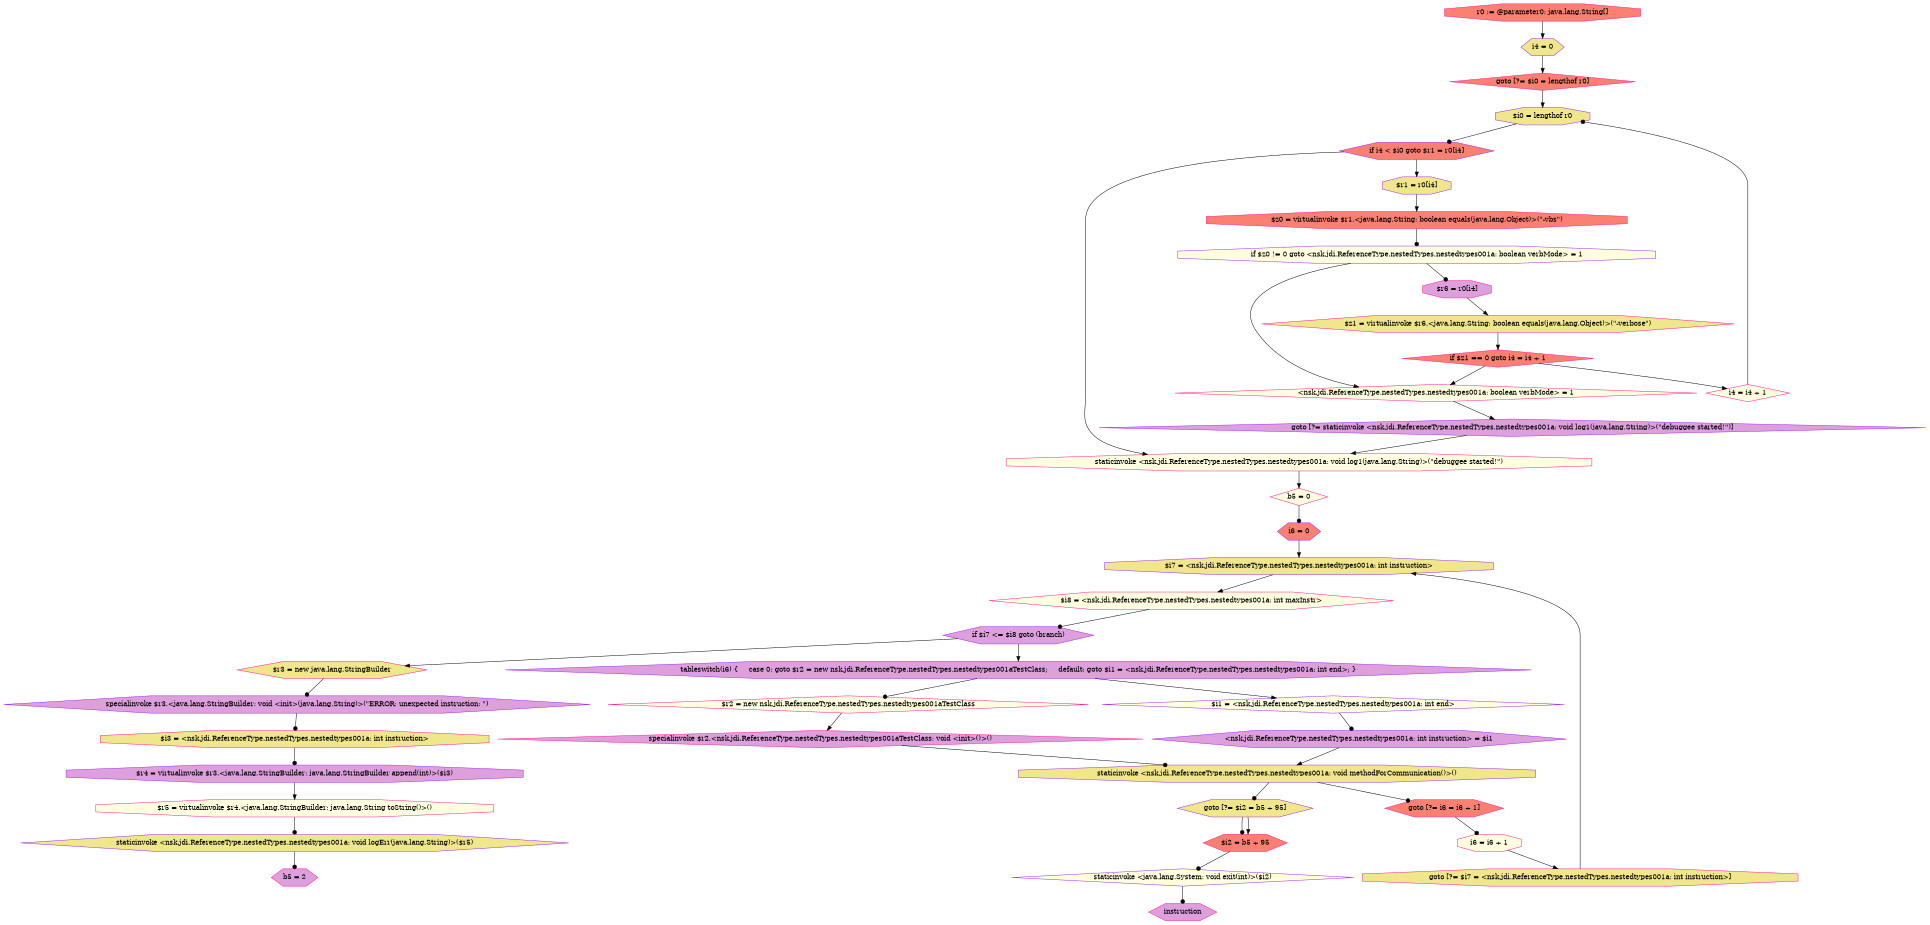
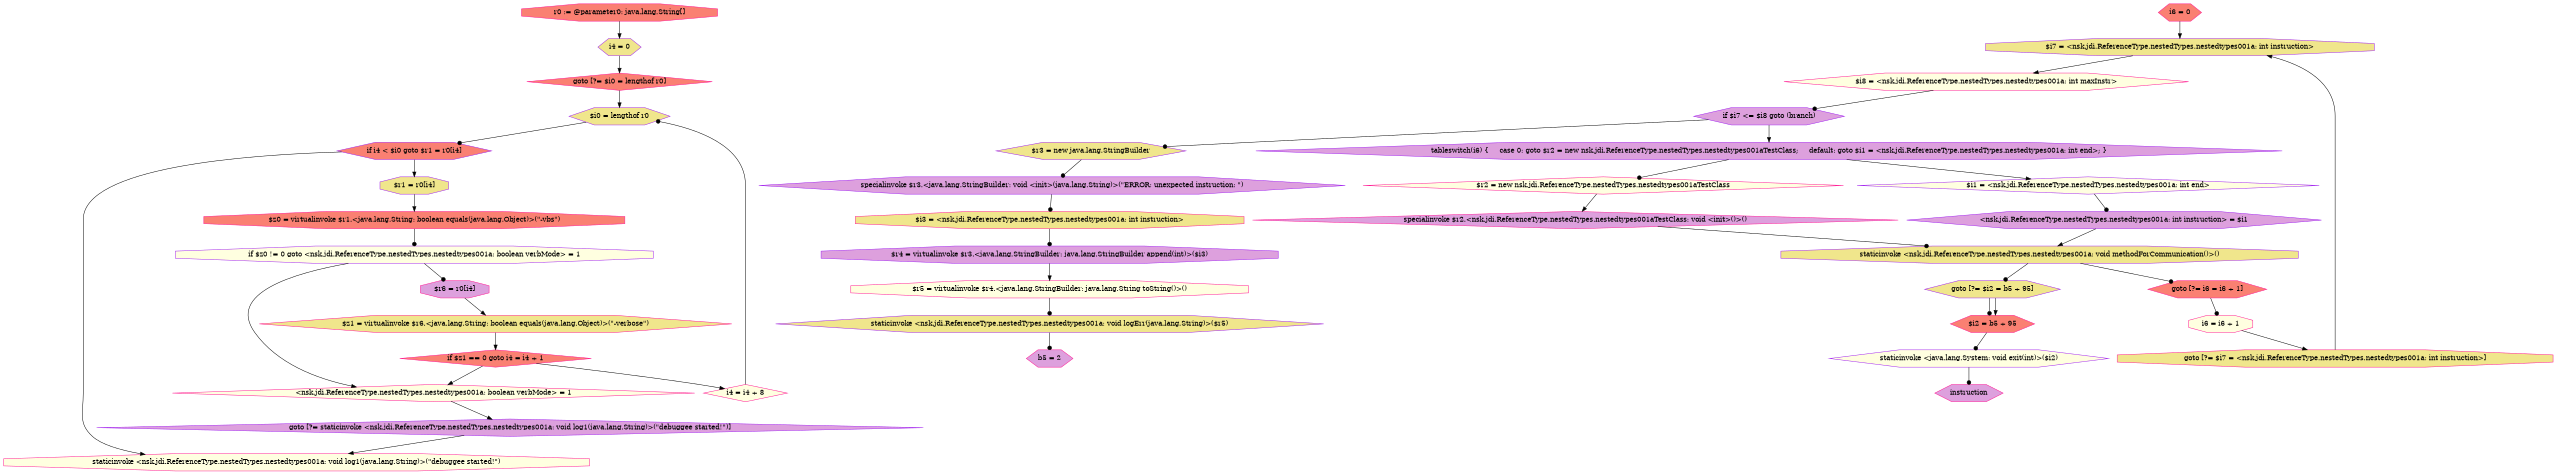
node "$i0 = lengthof r0": shape octagon -> hexagon
node "i4 = i4 + 1": label "i4 = i4 + 1" -> "i4 = i4 + 8"
node "b5 = 0": removed
node "i6 = 0": color purple -> deeppink
edge "if $i7 <= $i8 goto (branch)" -> "$r3 = new java.lang.StringBuilder": arrowhead normal -> dot
node "$r3 = new java.lang.StringBuilder": color deeppink -> purple
node "staticinvoke <java.lang.System: void exit(int)>($i2)": shape diamond -> hexagon
